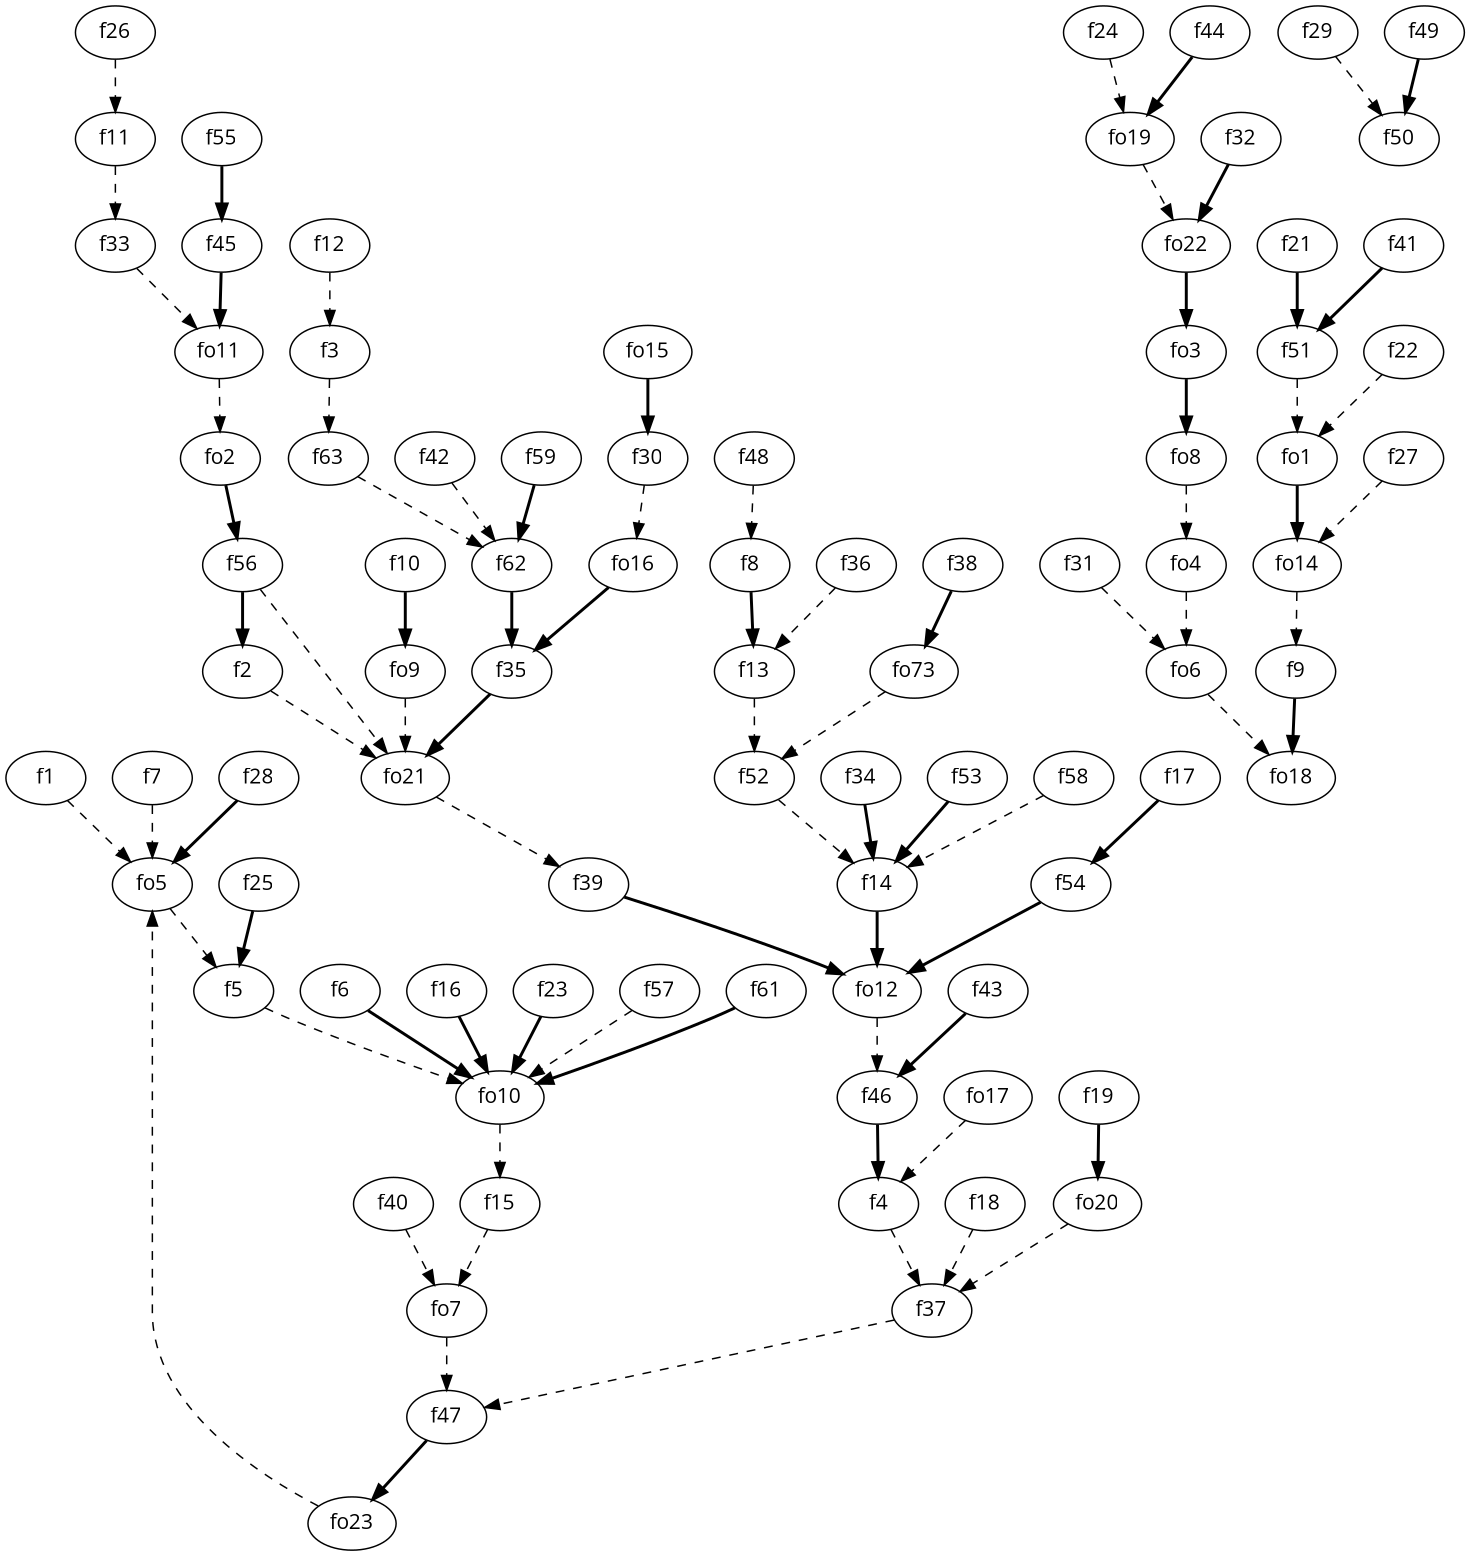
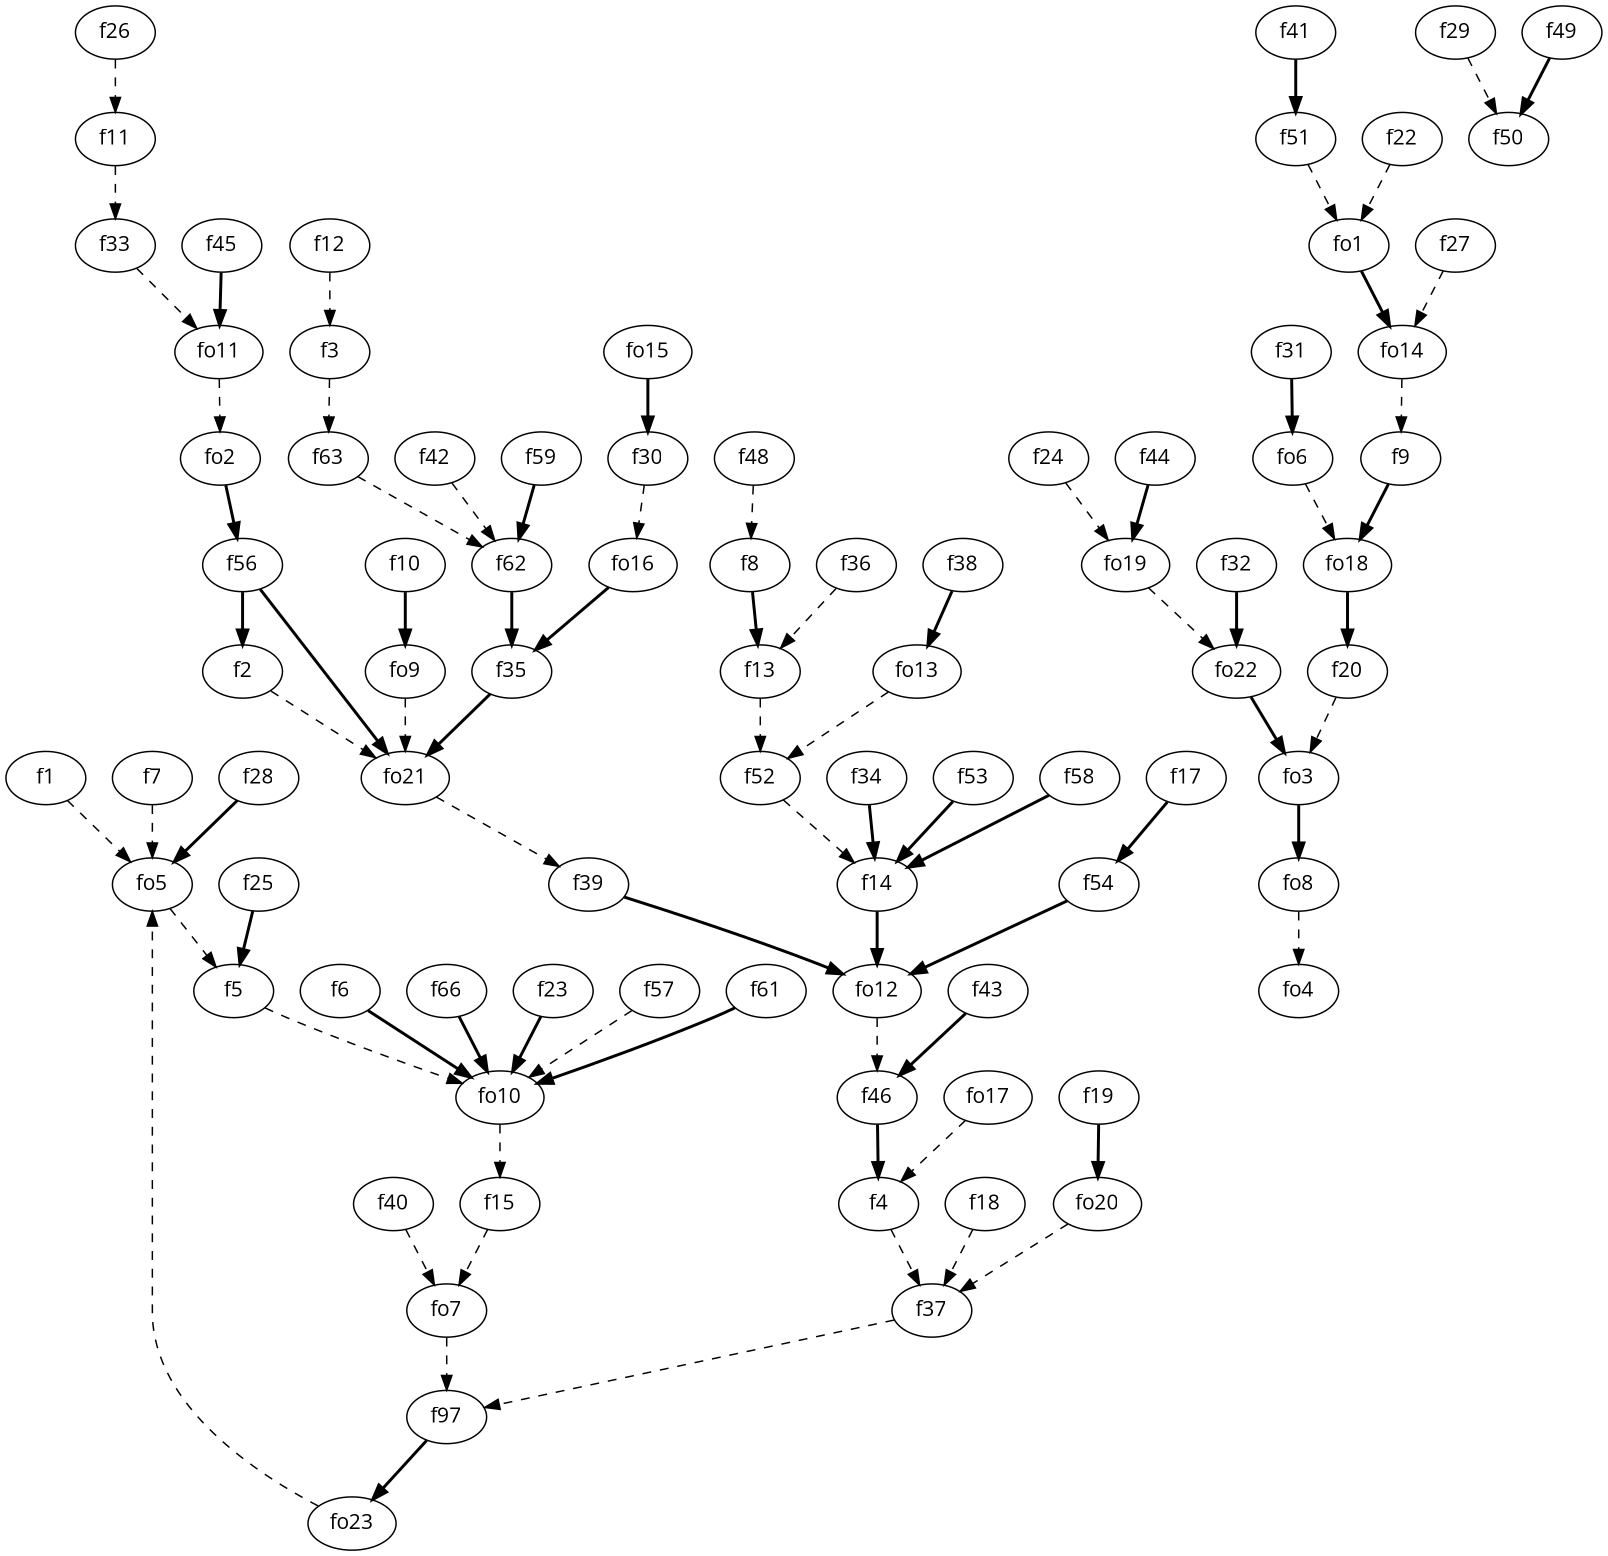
node "f55": removed
node "f21": removed
edge "fo4" -> "fo6": removed
edge "f31" -> "fo6": style dashed -> bold
edge "f56" -> "fo21": style dashed -> bold
node "fo73": label "fo73" -> "fo13"
node "f20": added
edge "f58" -> "f14": style dashed -> bold
node "f16": label "f16" -> "f66"
node "f47": label "f47" -> "f97"
